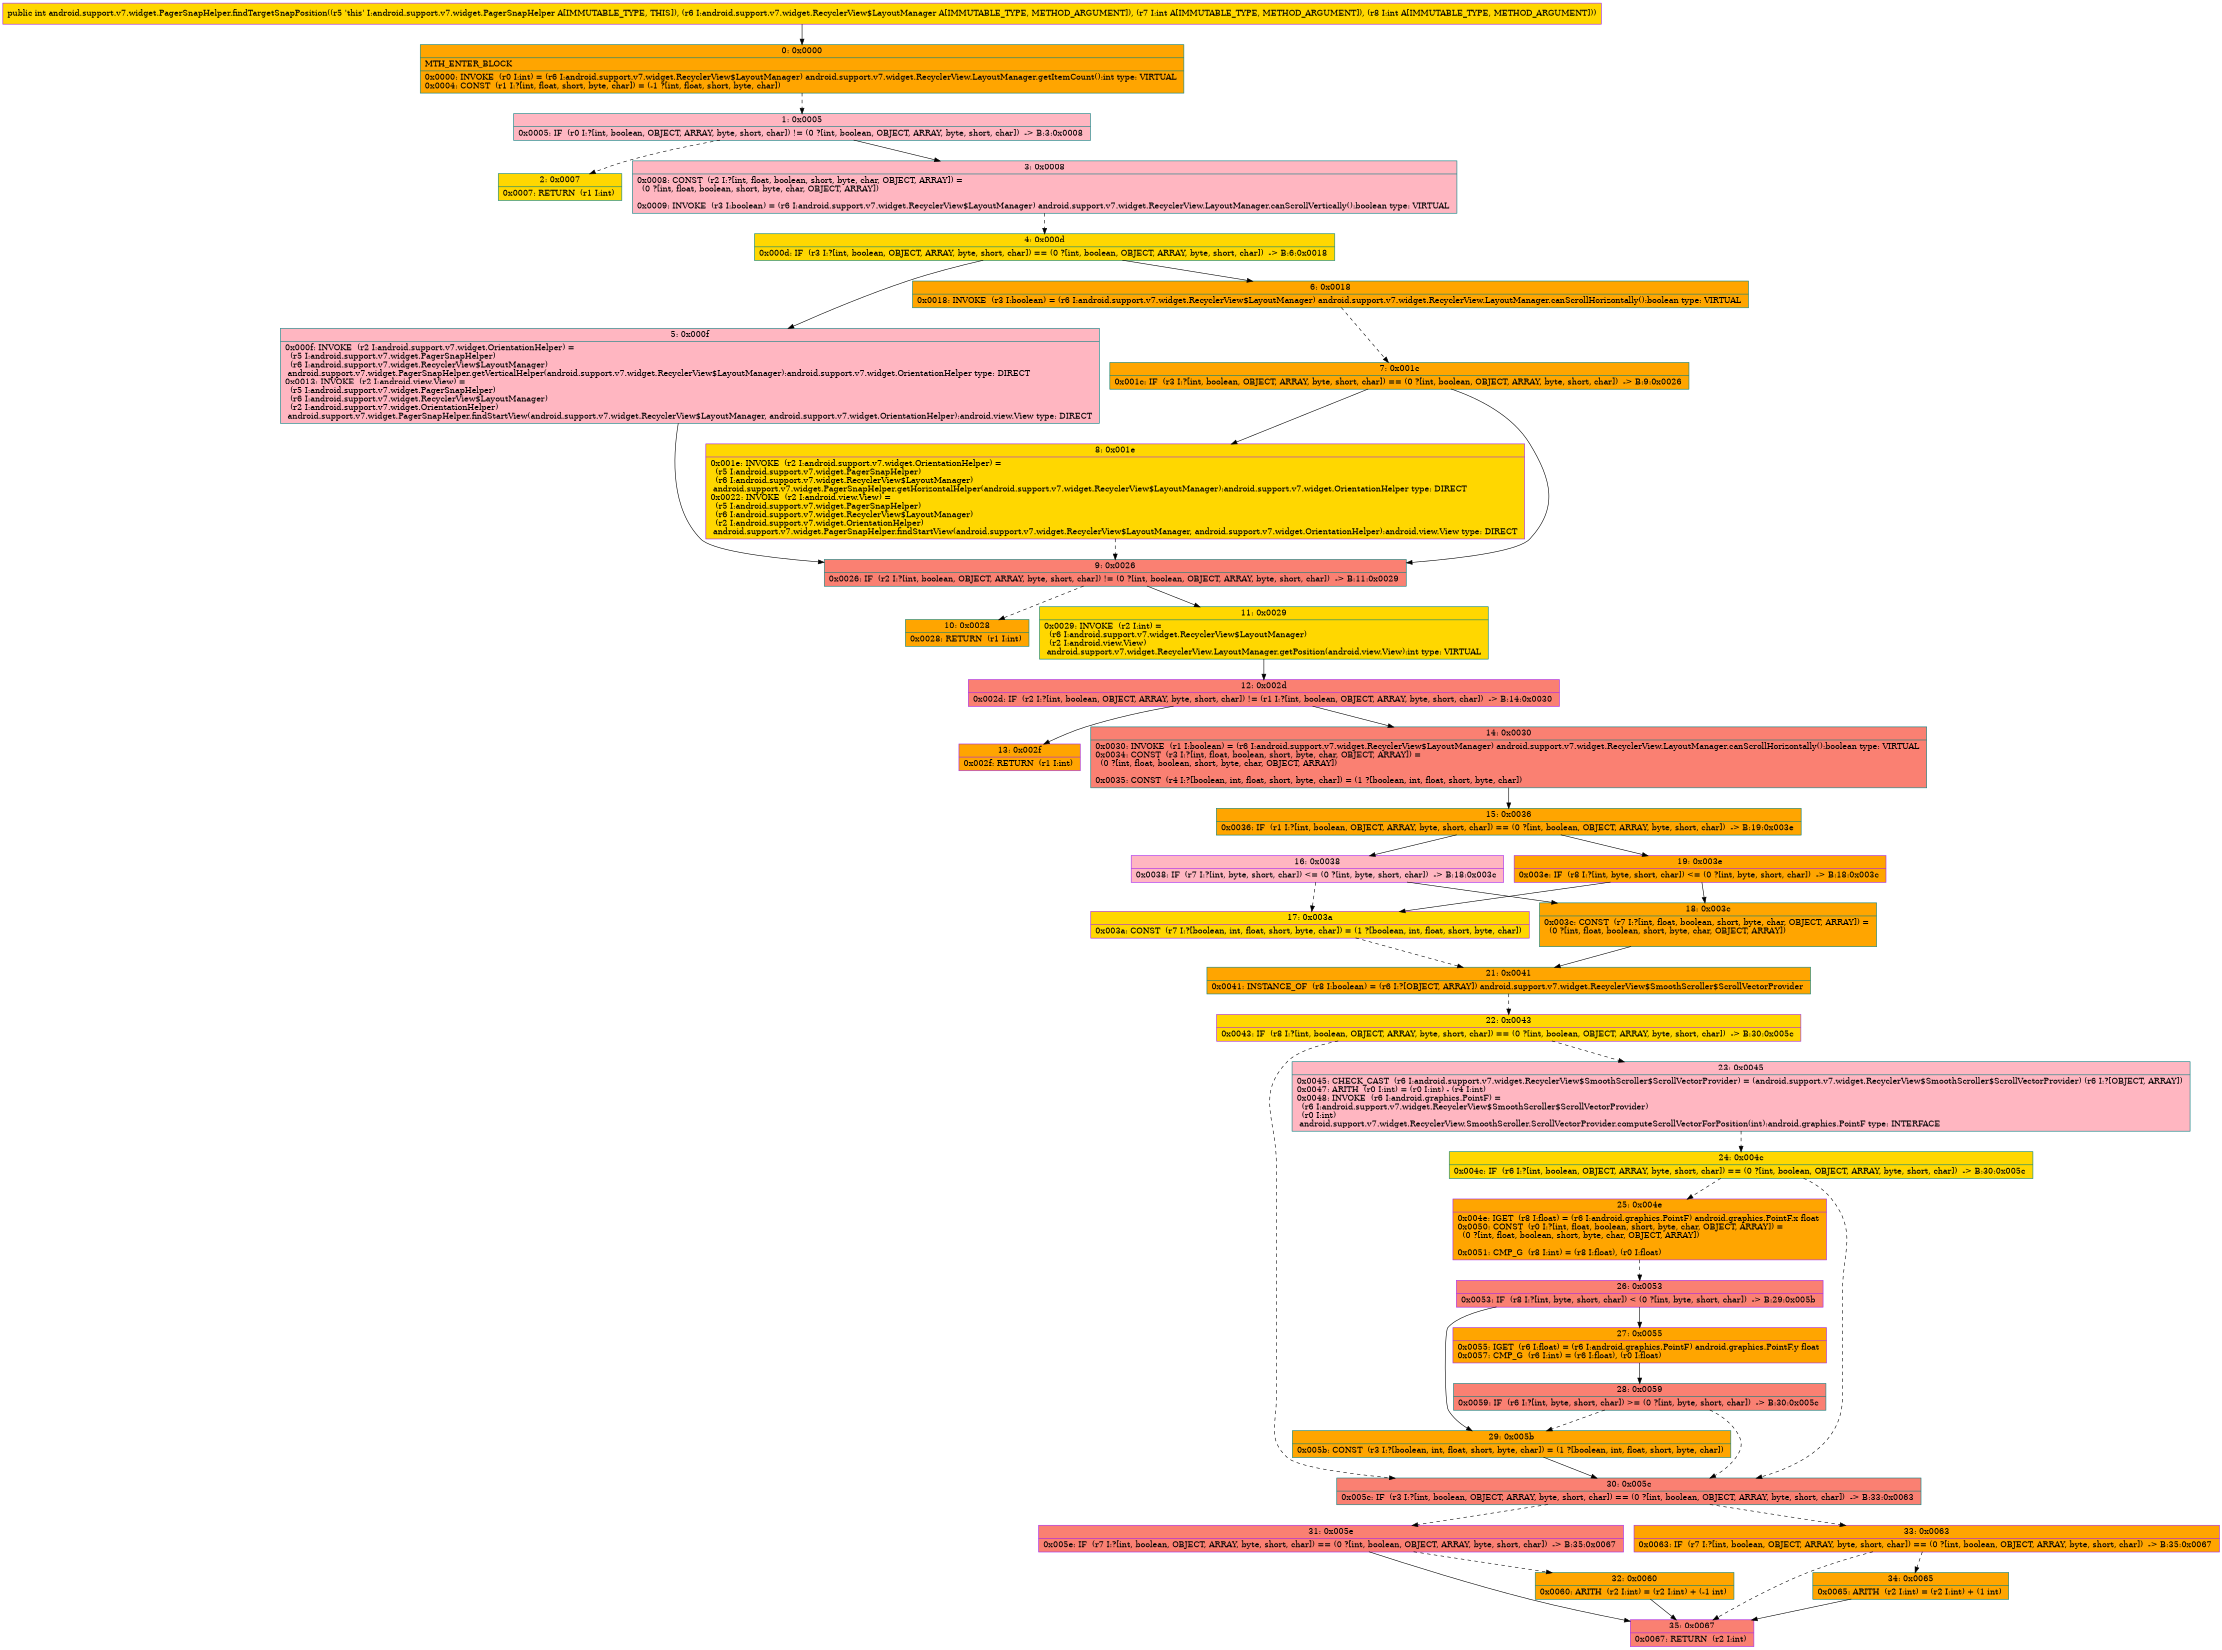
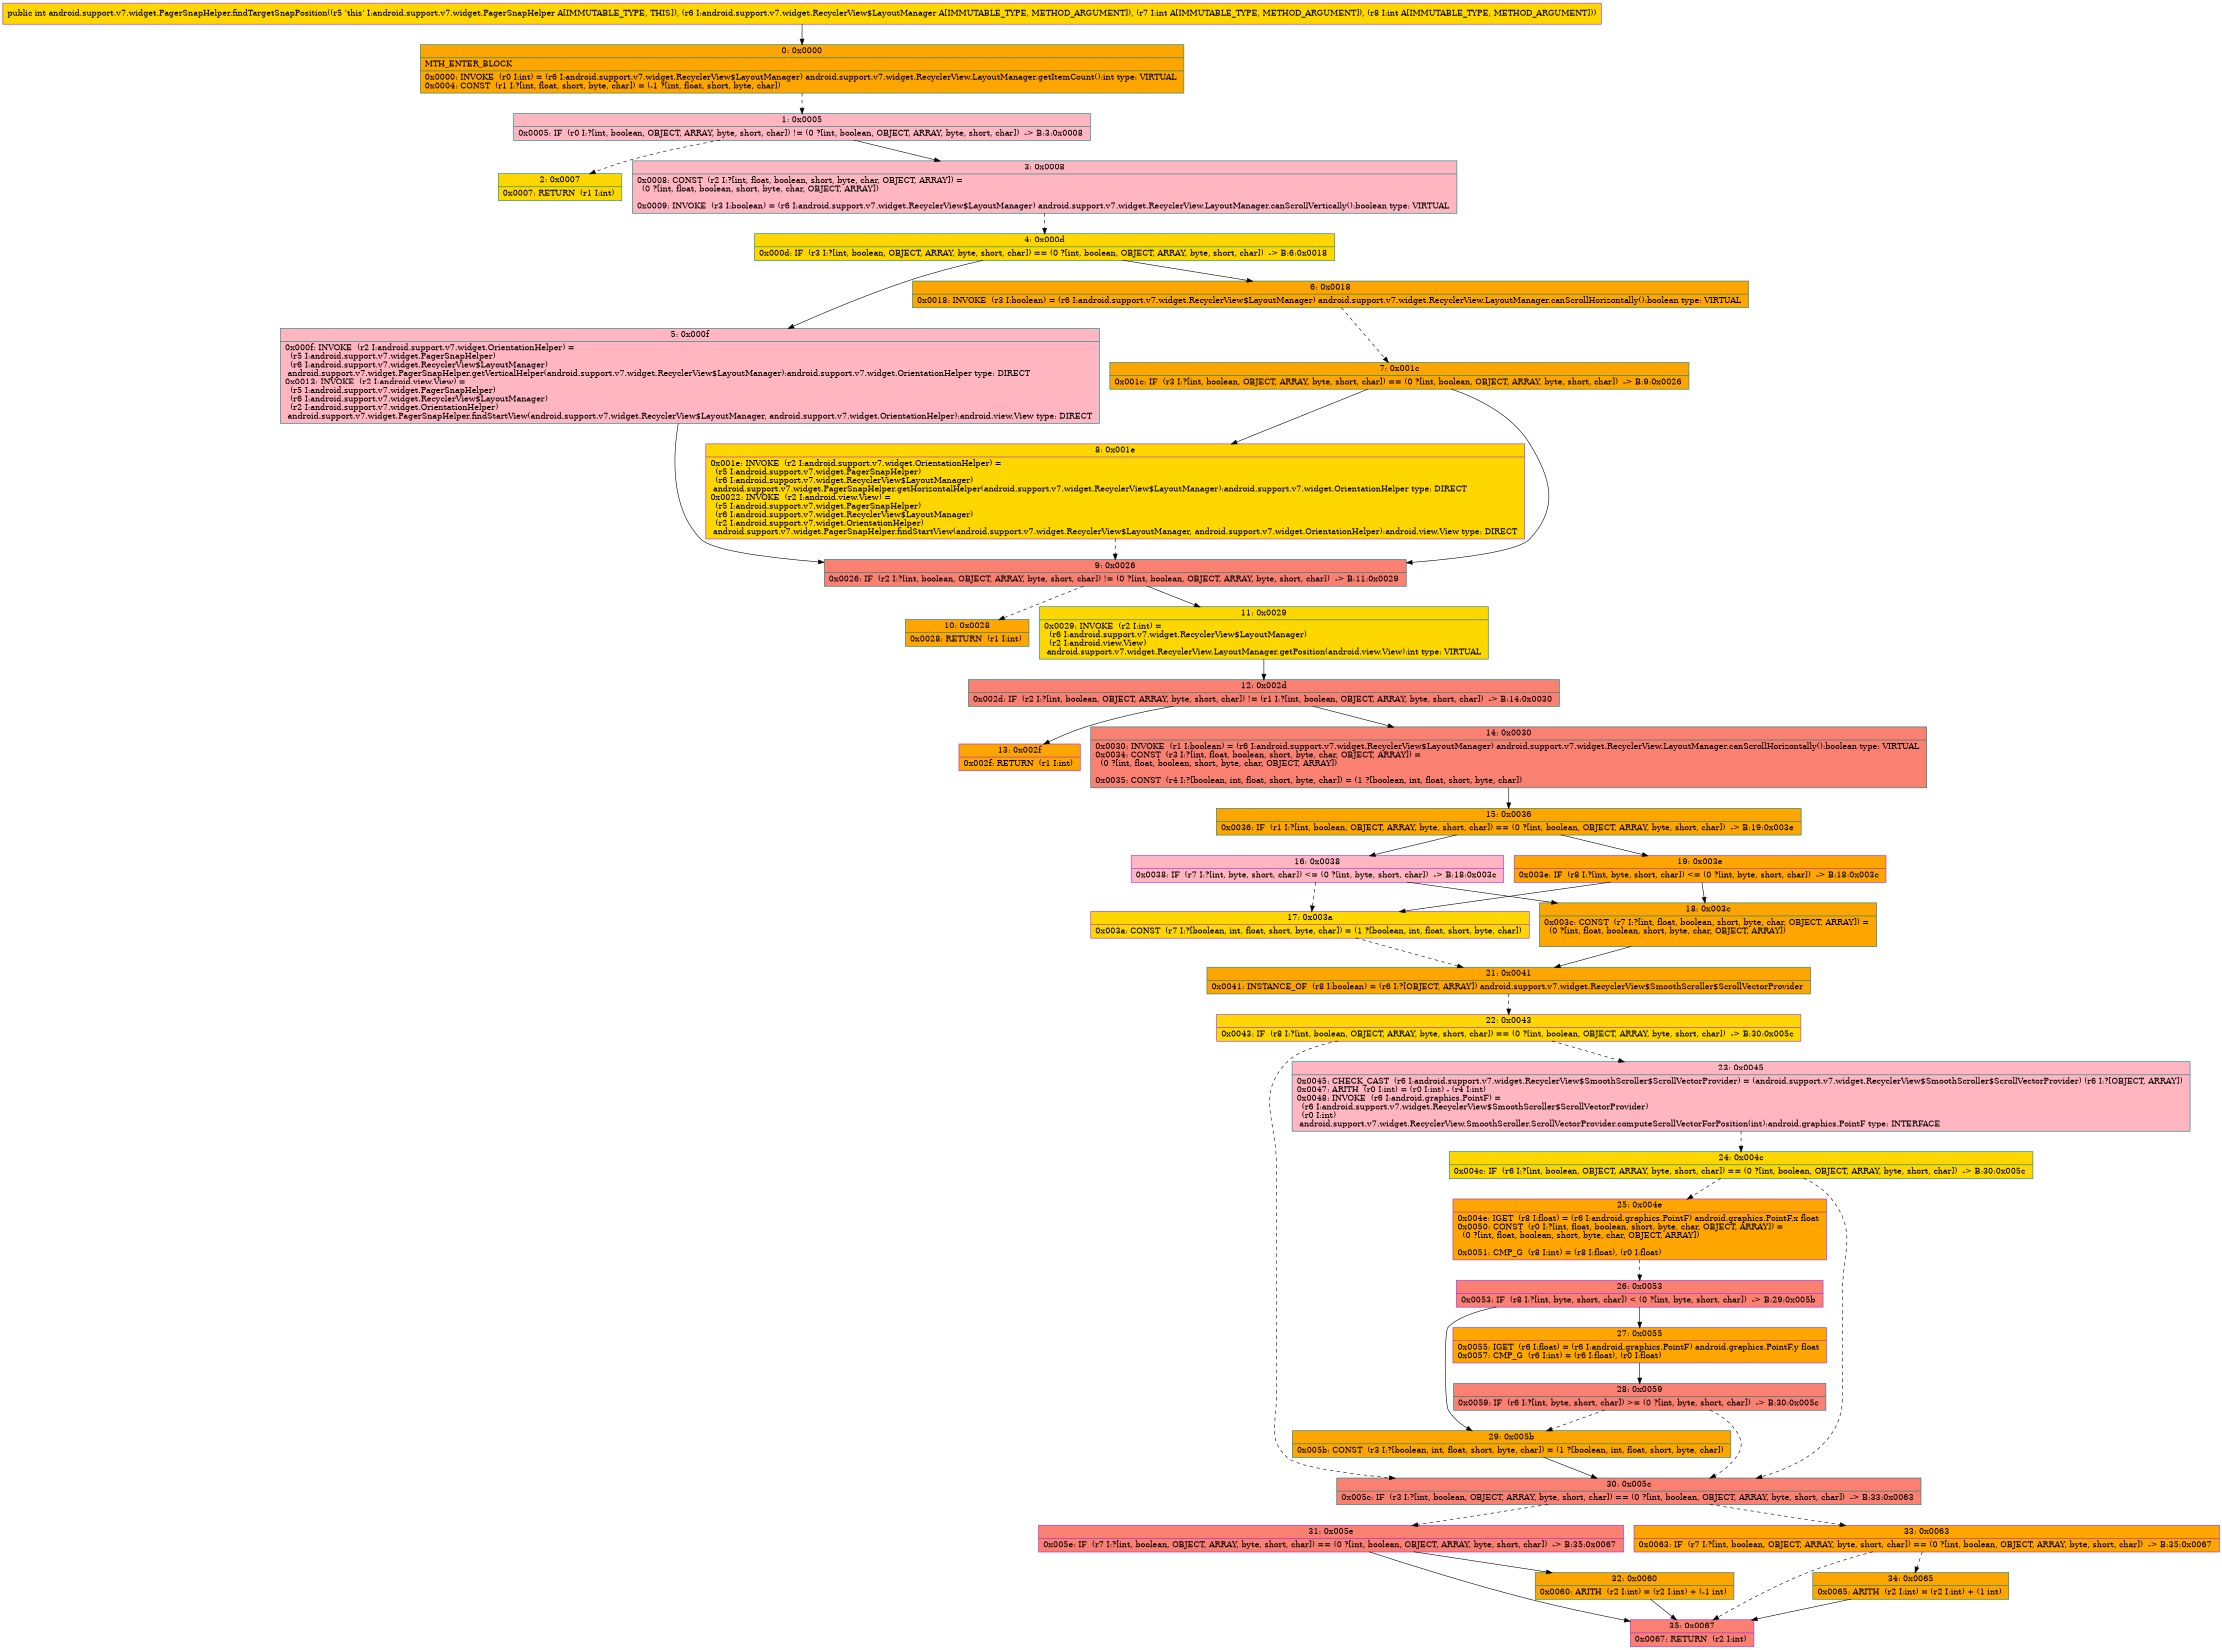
node "12: 0x002d": color purple -> teal
edge "31: 0x005e" -> "32: 0x0060": style dashed -> solid
